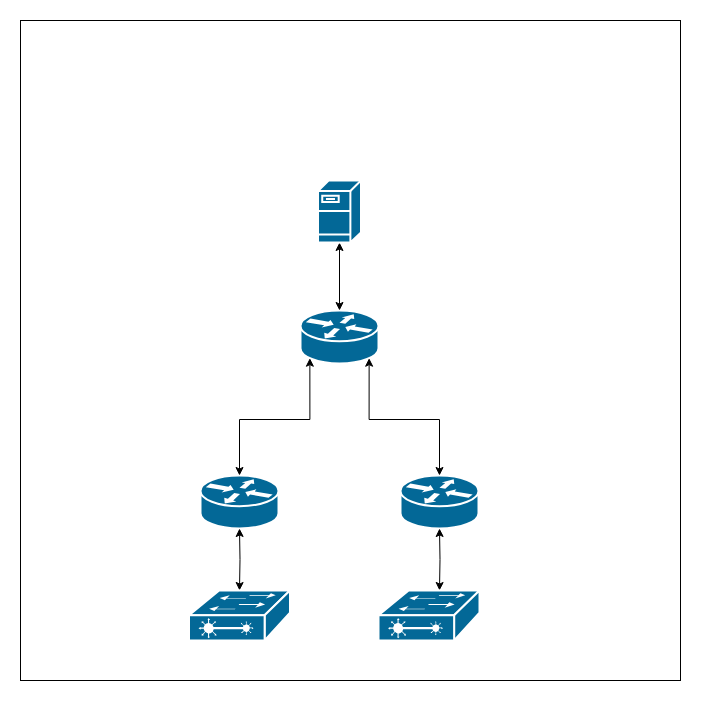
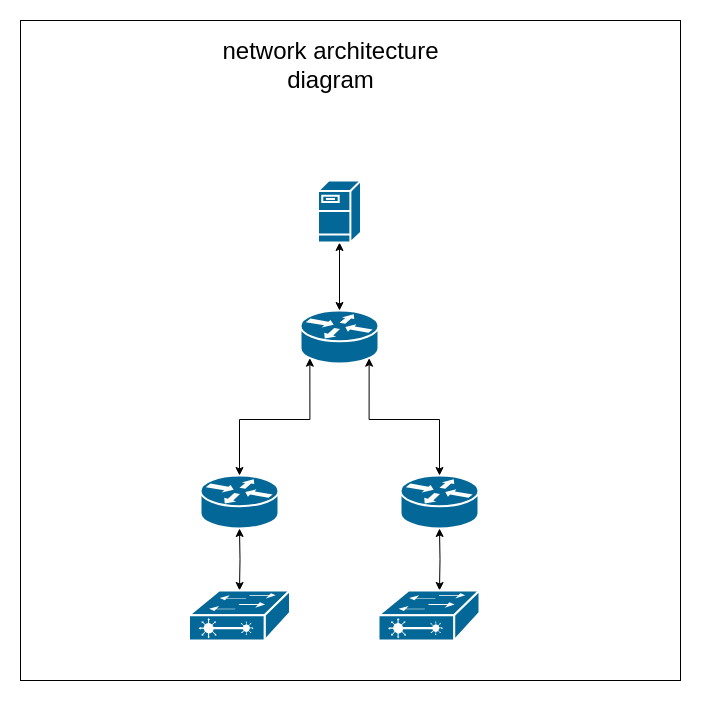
node "network architecture diagram": added
